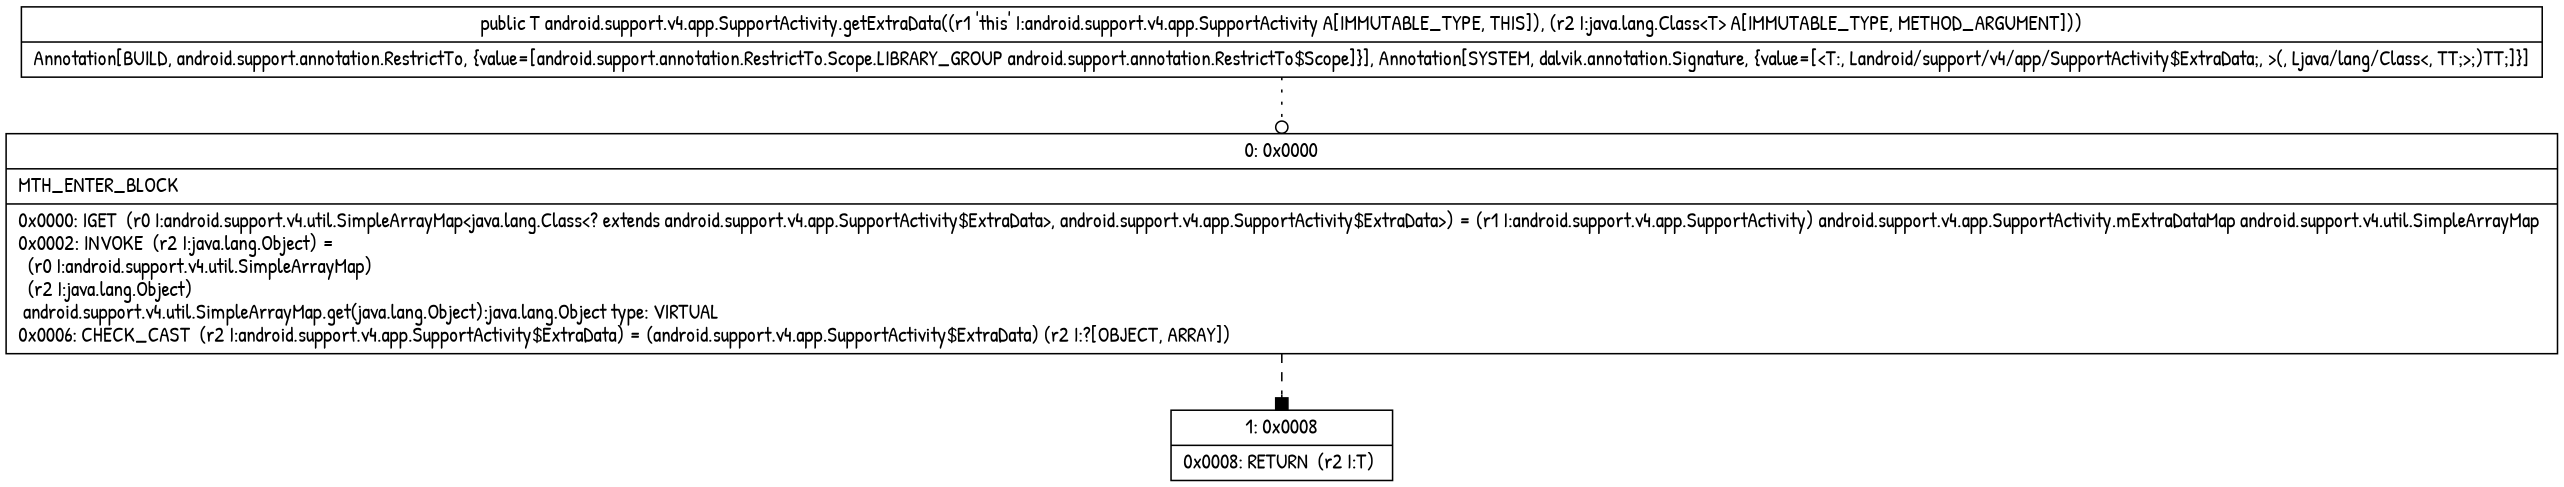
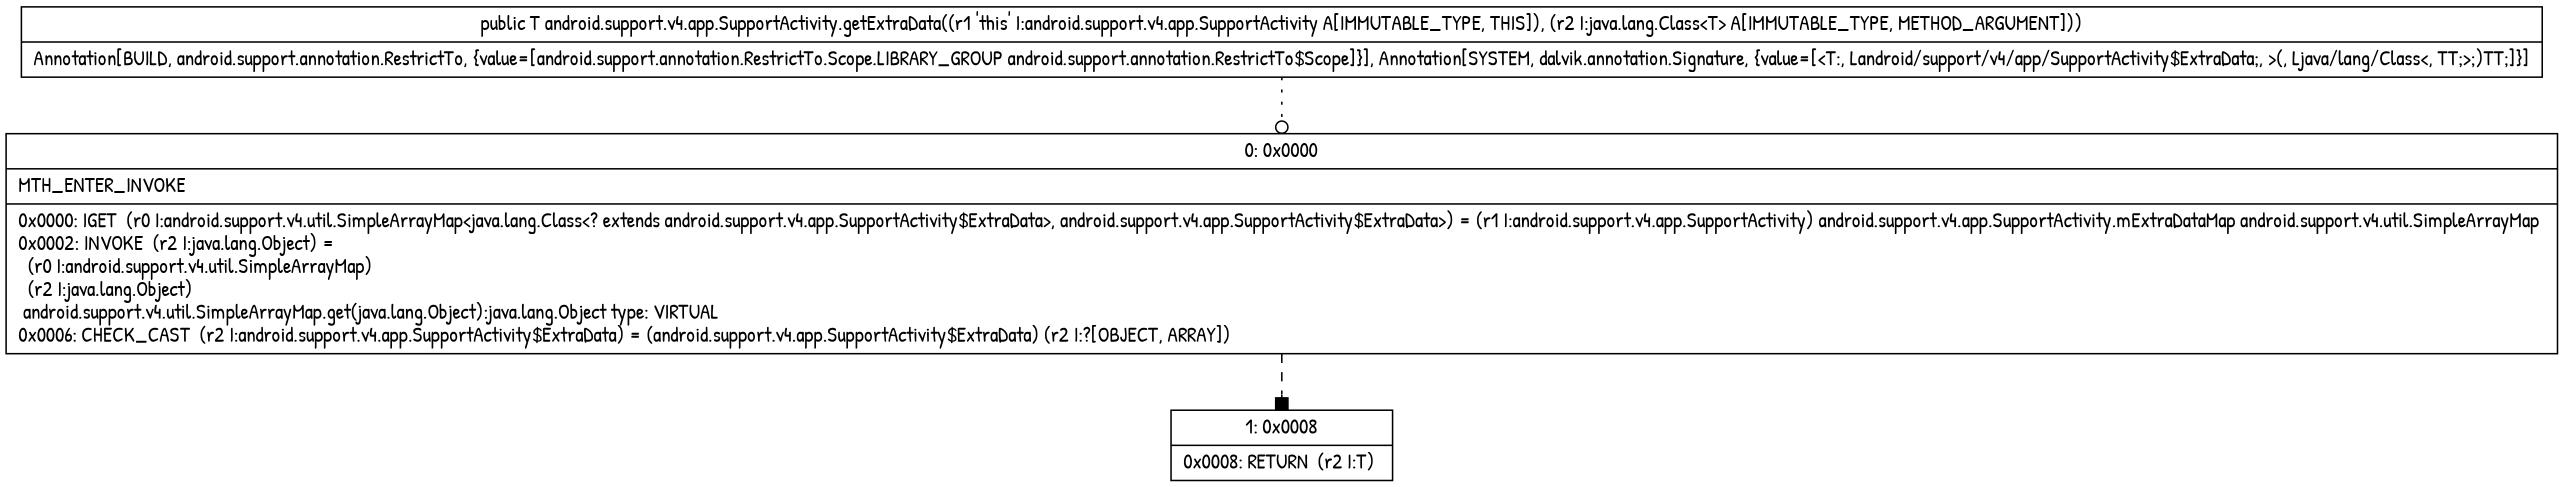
node "0: 0x0000": text "MTH_ENTER_BLOCK" -> "MTH_ENTER_INVOKE"
